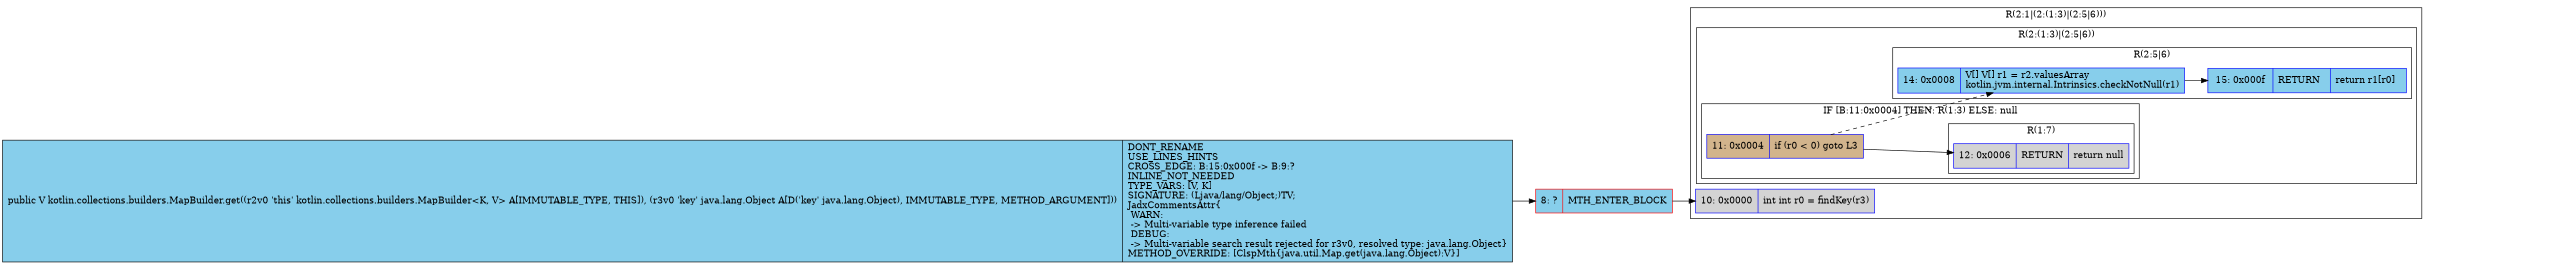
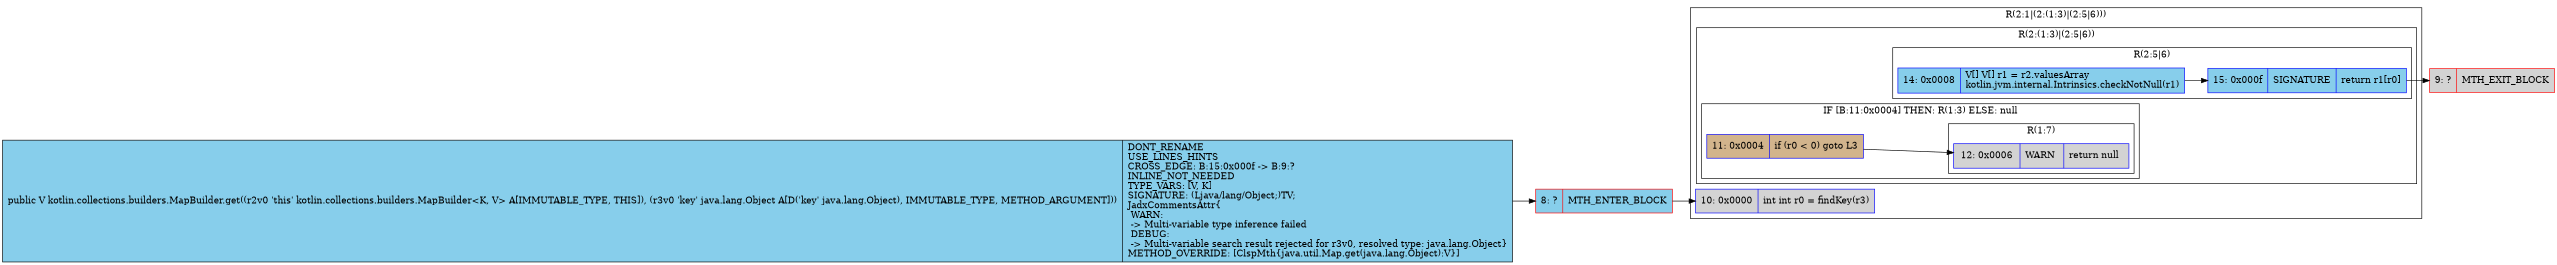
node "15: 0x000f": text "RETURN" -> "SIGNATURE"
node "9: ?": added
edge "11: 0x0004" -> "14: 0x0008": removed
node "12: 0x0006": text "RETURN" -> "WARN"
